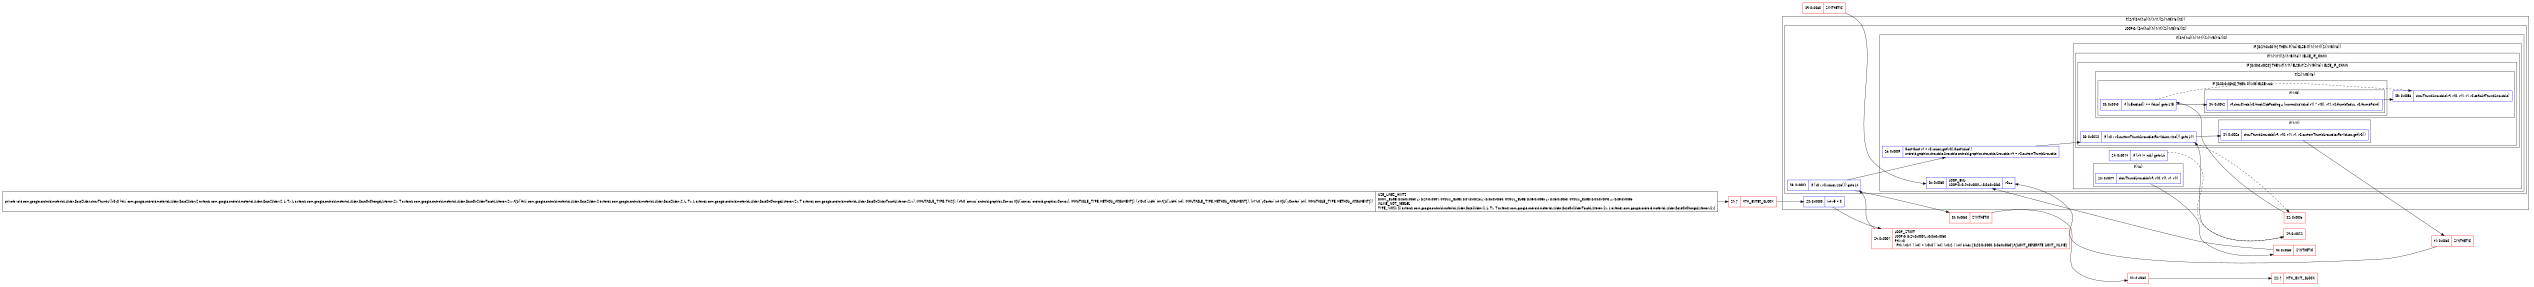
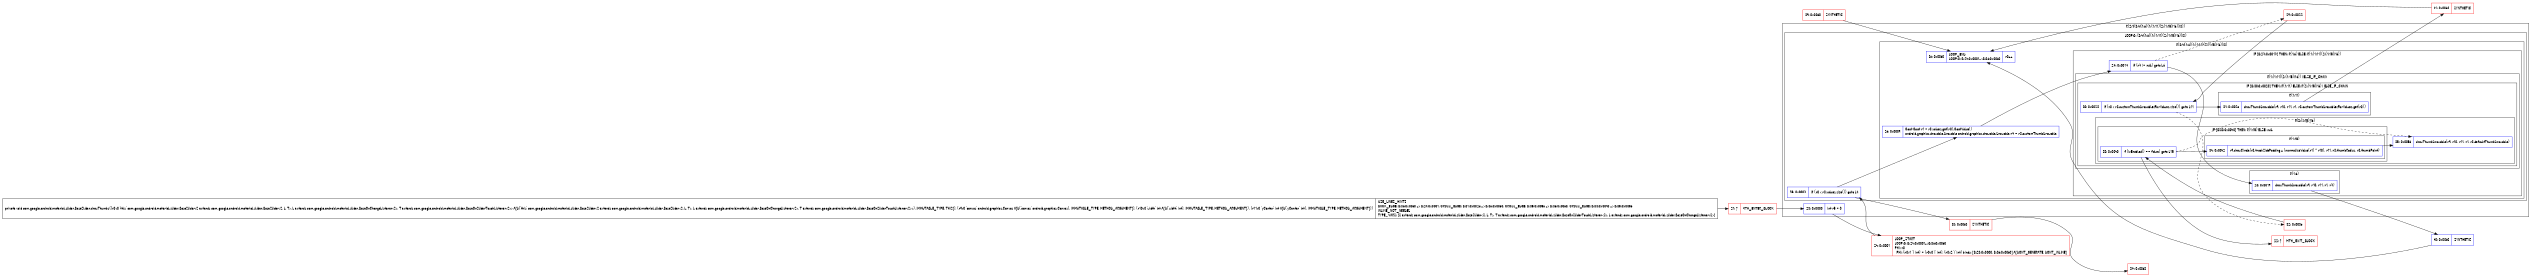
edge "27: 0x0017" -> "28: 0x0019": added
edge "26: 0x0009" -> "30: 0x0028": now "26: 0x0009" -> "27: 0x0017"
node "40: 0x0060": color red -> blue
edge "37: 0x0063" -> "22: ?": now "33: 0x0040" -> "22: ?"
